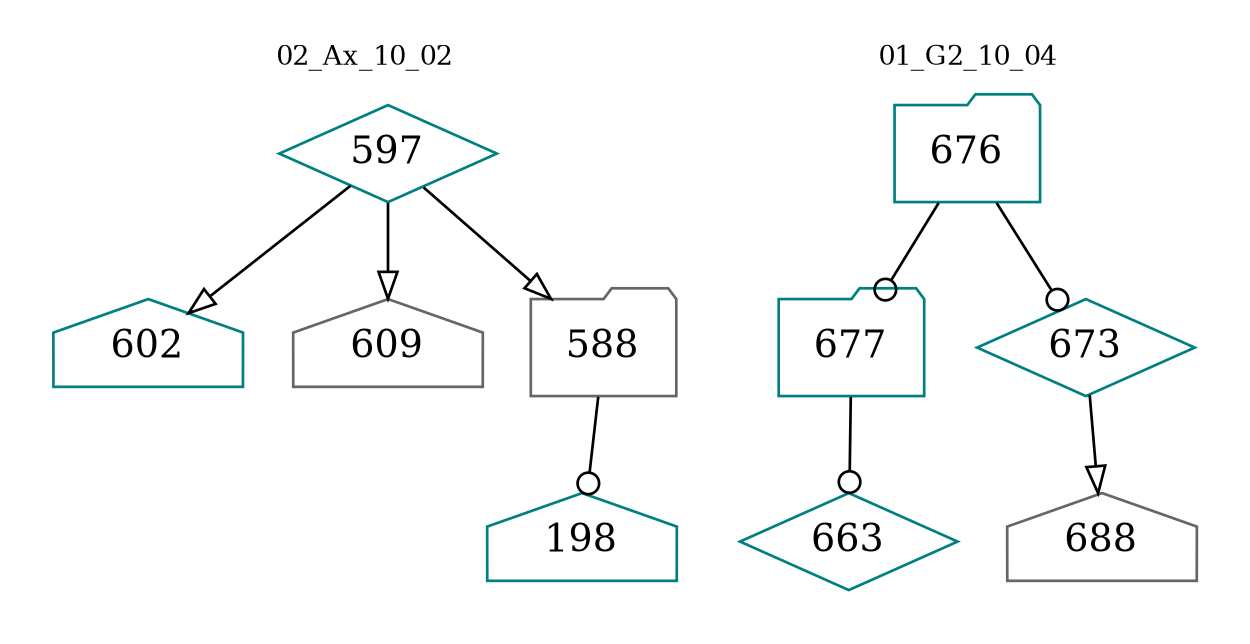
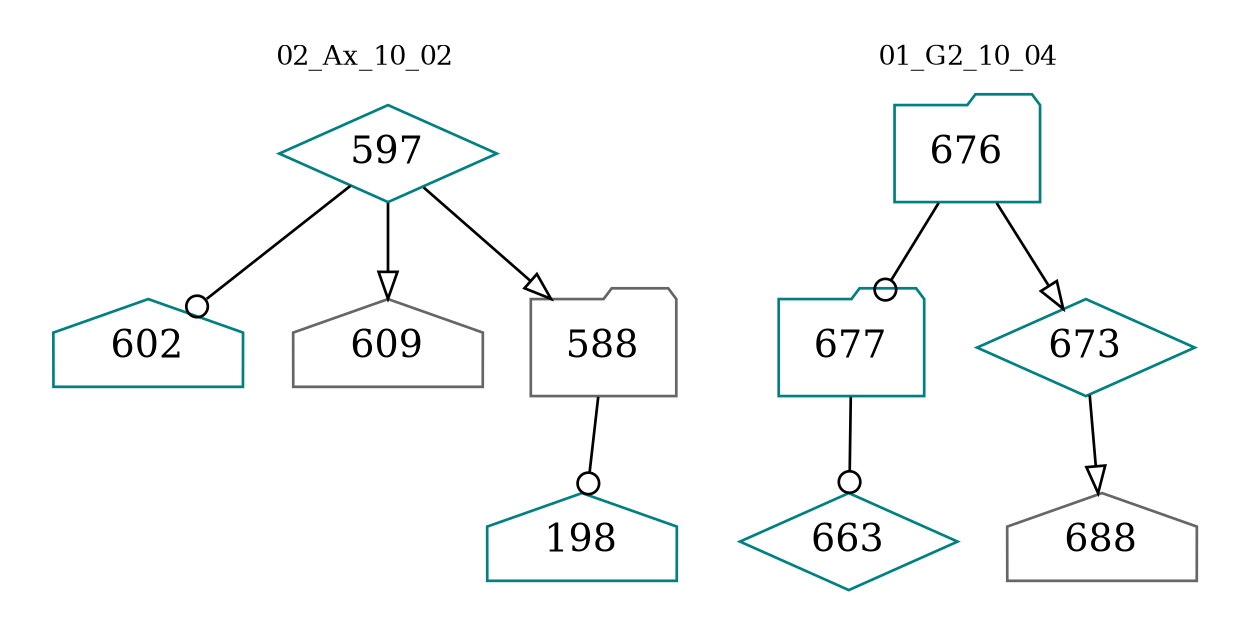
edge "597" -> "602": arrowhead onormal -> odot
edge "676" -> "673": arrowhead odot -> onormal
